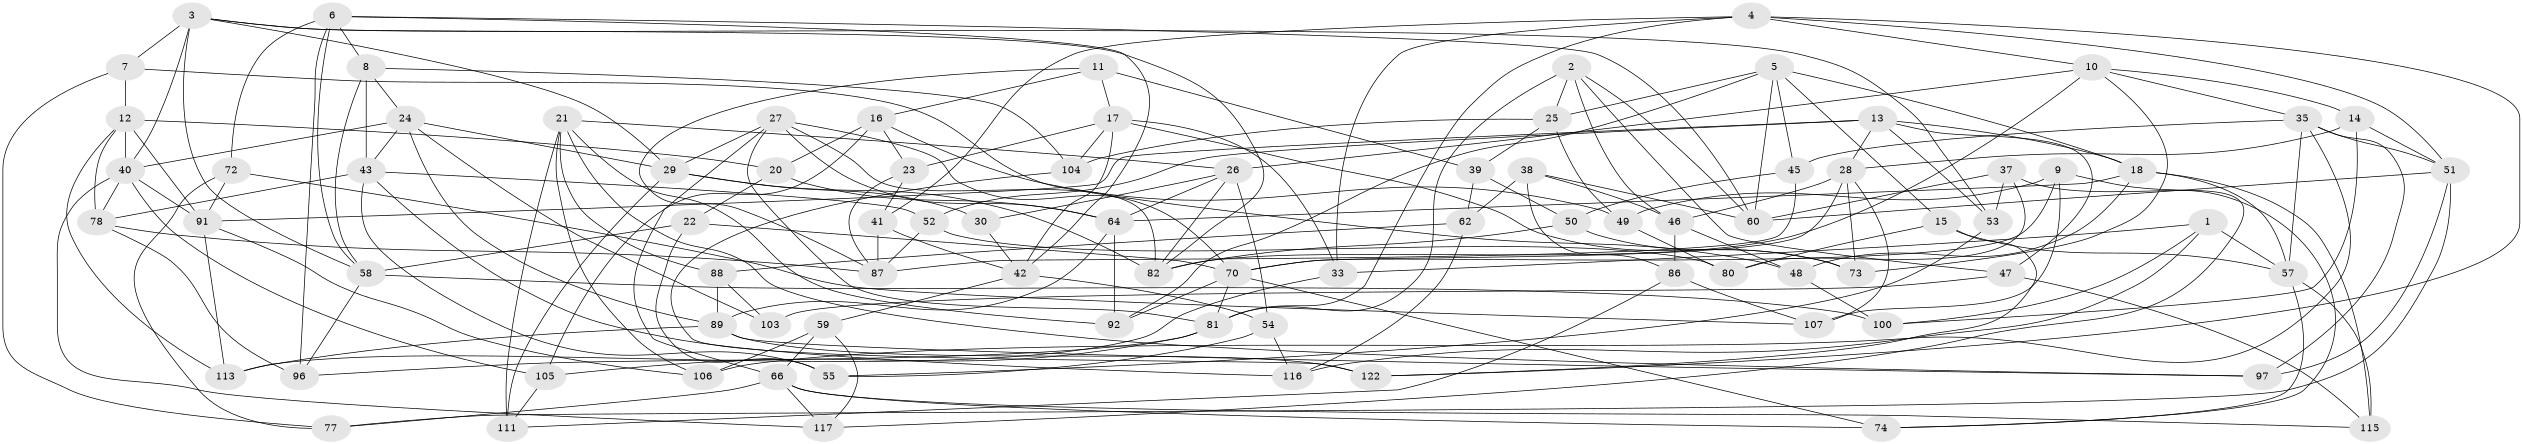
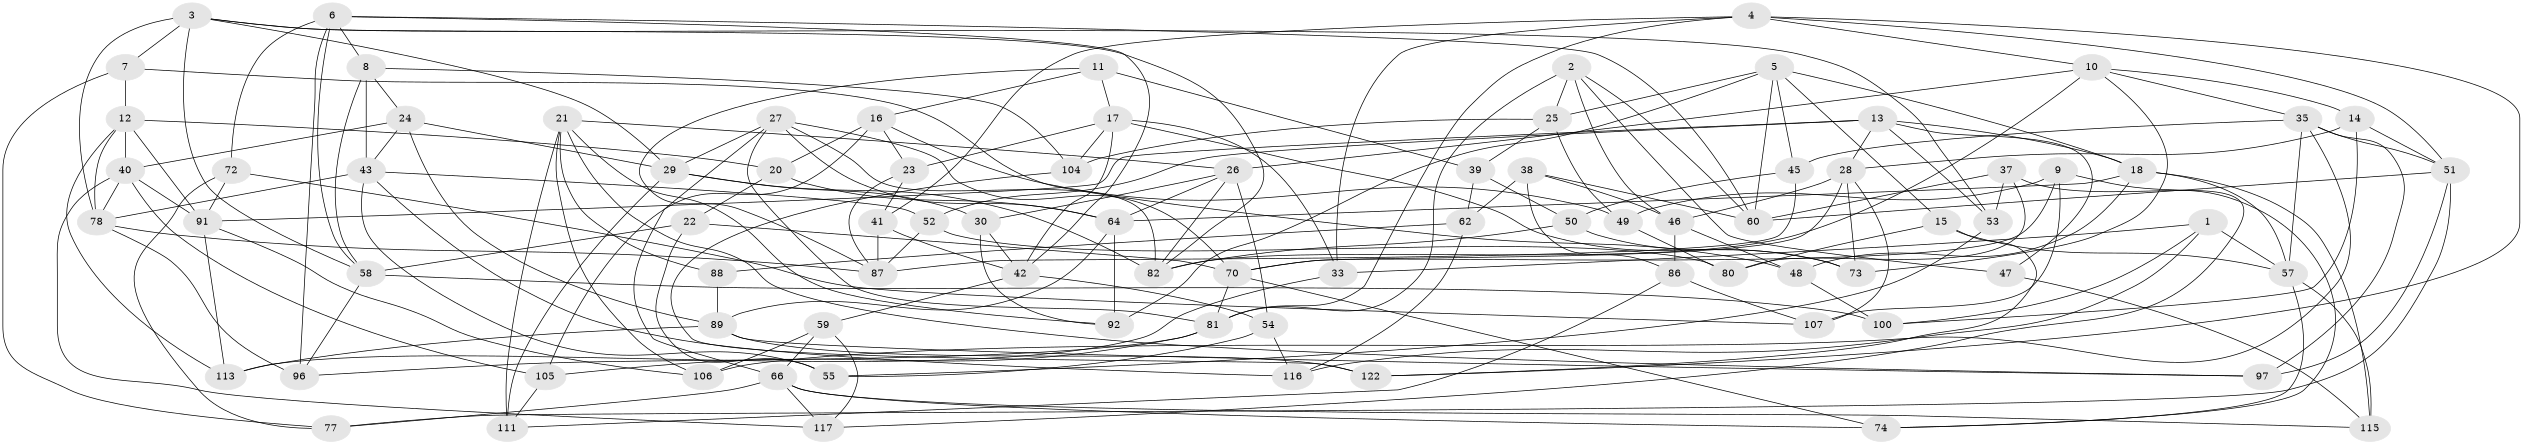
edge "3" -- "40": now "3" -- "78"
edge "70" -- "92": now "30" -- "92"
node "103": removed
